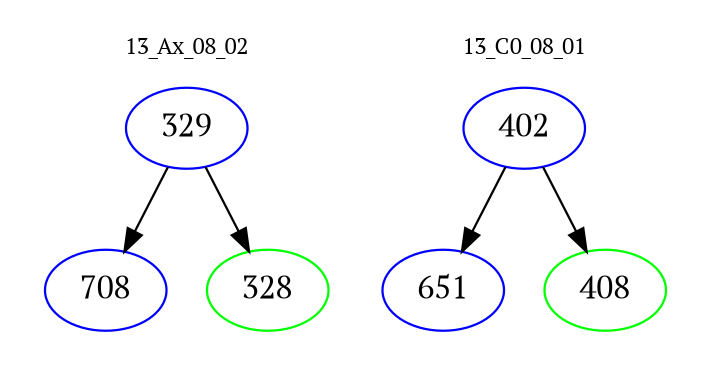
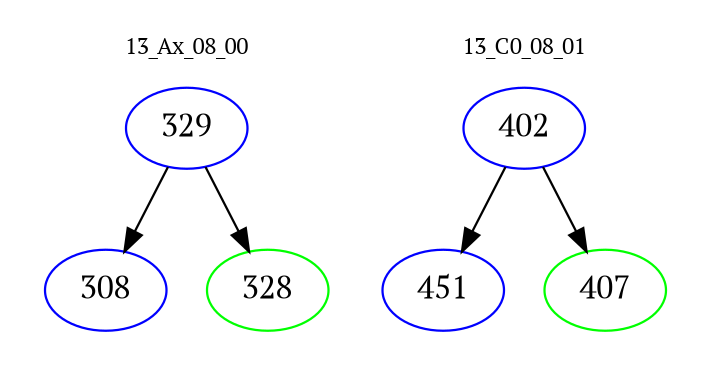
cluster "13_Ax_08_02": label "13_Ax_08_02" -> "13_Ax_08_00"
node "708": label "708" -> "308"
node "651": label "651" -> "451"
node "408": label "408" -> "407"
